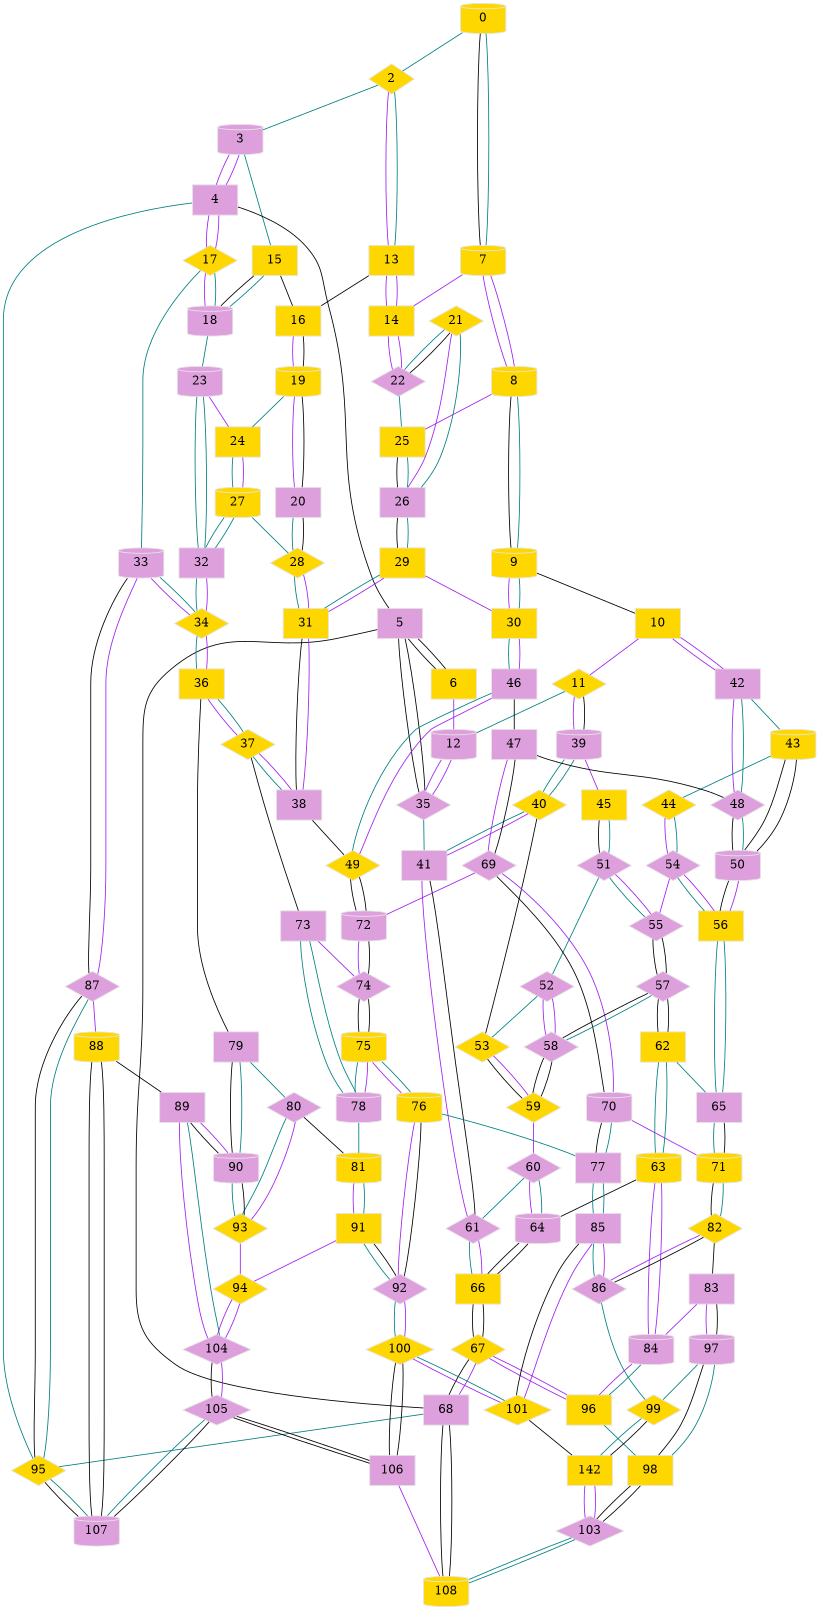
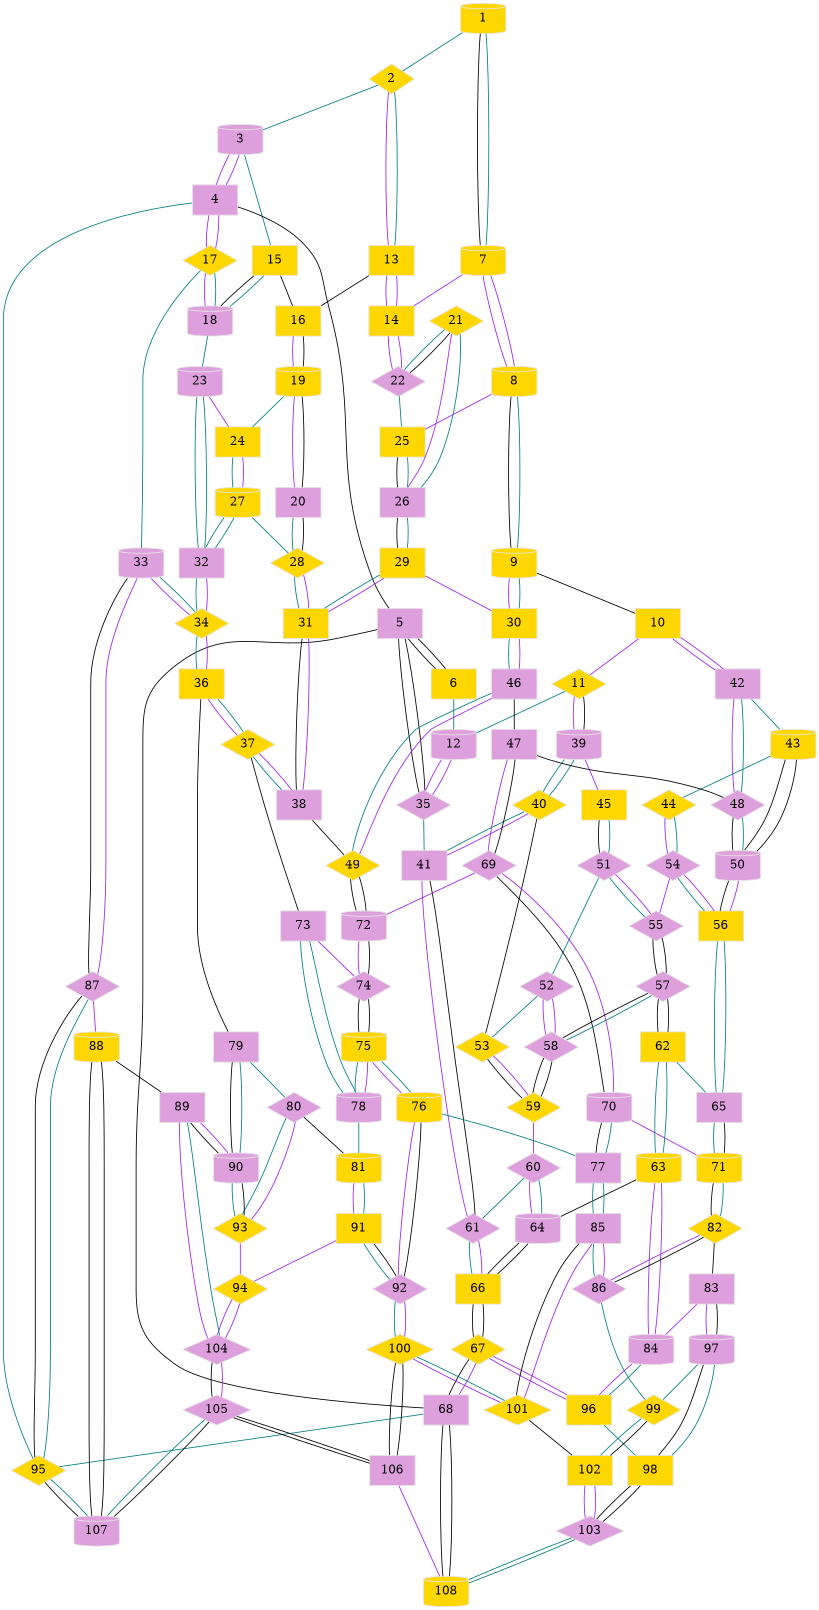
node "0": label "0" -> "1"
edge "6" -- "12": color purple -> teal
node "142": label "142" -> "102"
